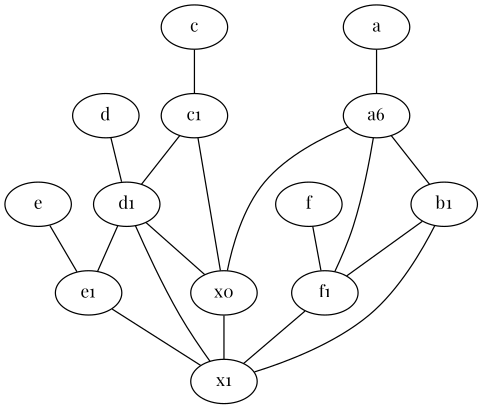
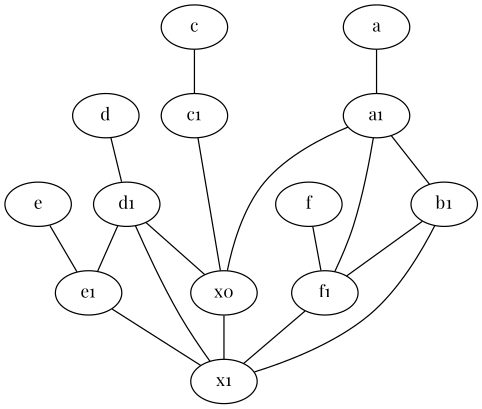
node "a6": label "a6" -> "a1"
edge "c1" -- "d1": removed
